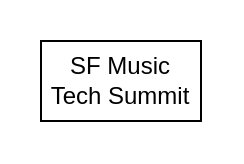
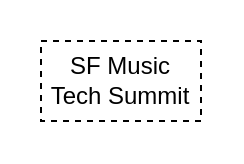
node "SF Music Tech Summit": style solid -> dashed
